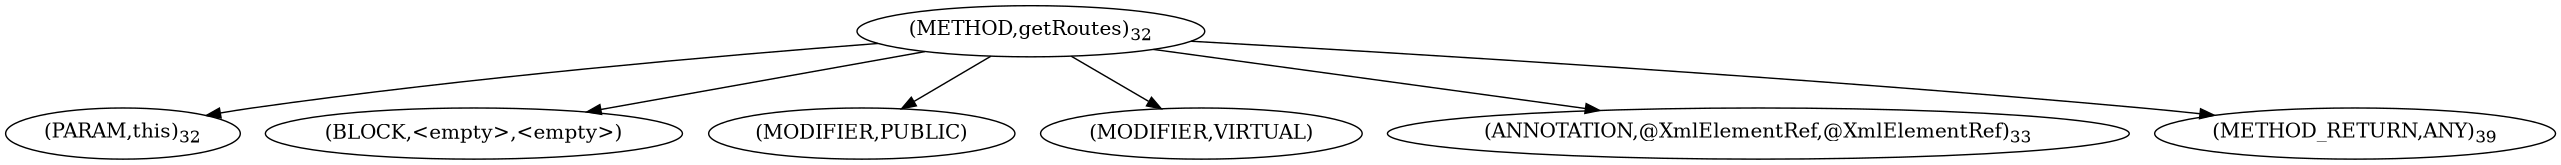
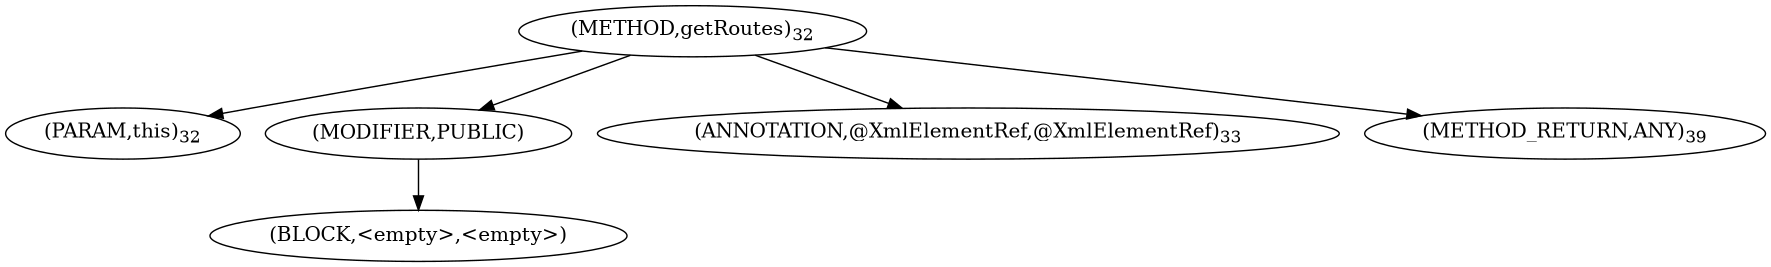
edge "(METHOD,getRoutes)" -> "(BLOCK,<empty>,<empty>)": now "(MODIFIER,PUBLIC)" -> "(BLOCK,<empty>,<empty>)"
node "(MODIFIER,VIRTUAL)": removed
